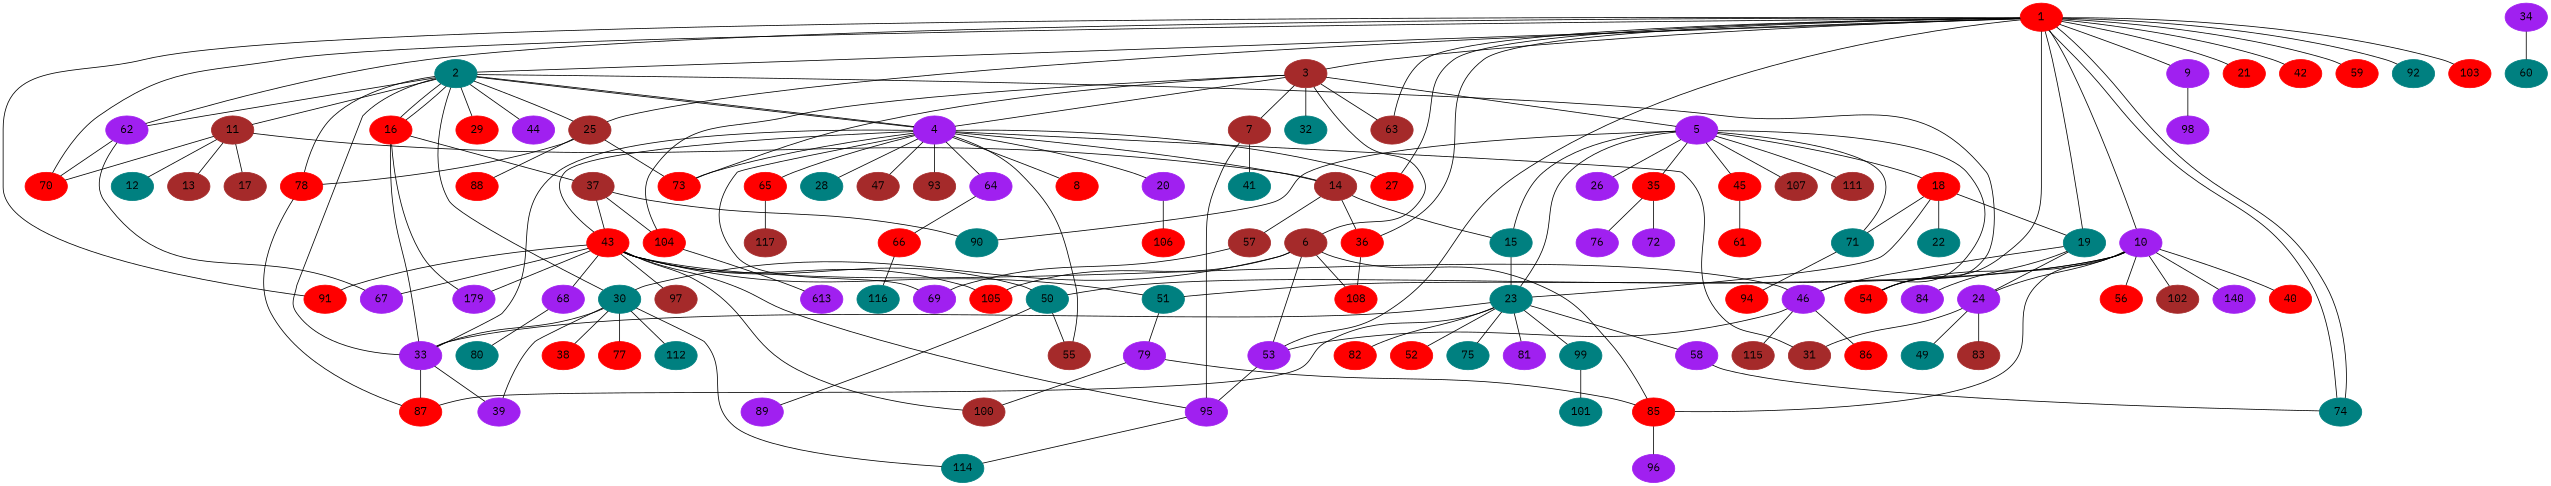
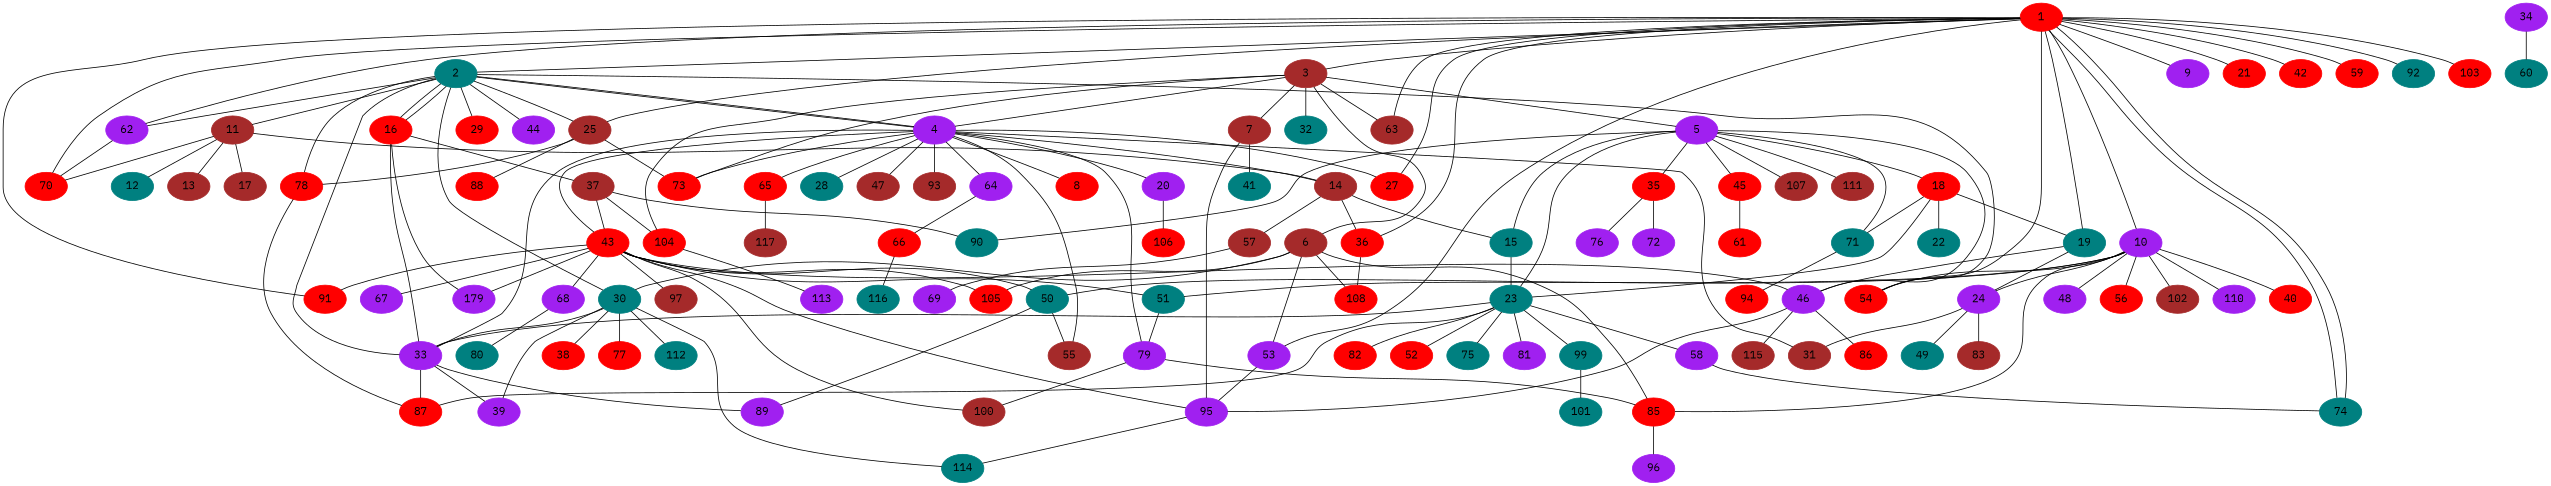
node "98": removed
node "26": removed
edge "4" -- "69": now "4" -- "79"
edge "62" -- "67": removed
node "613": label "613" -> "113"
node "84": removed
node "48": added
node "140": label "140" -> "110"
edge "46" -- "53": now "46" -- "95"
edge "33" -- "89": added
